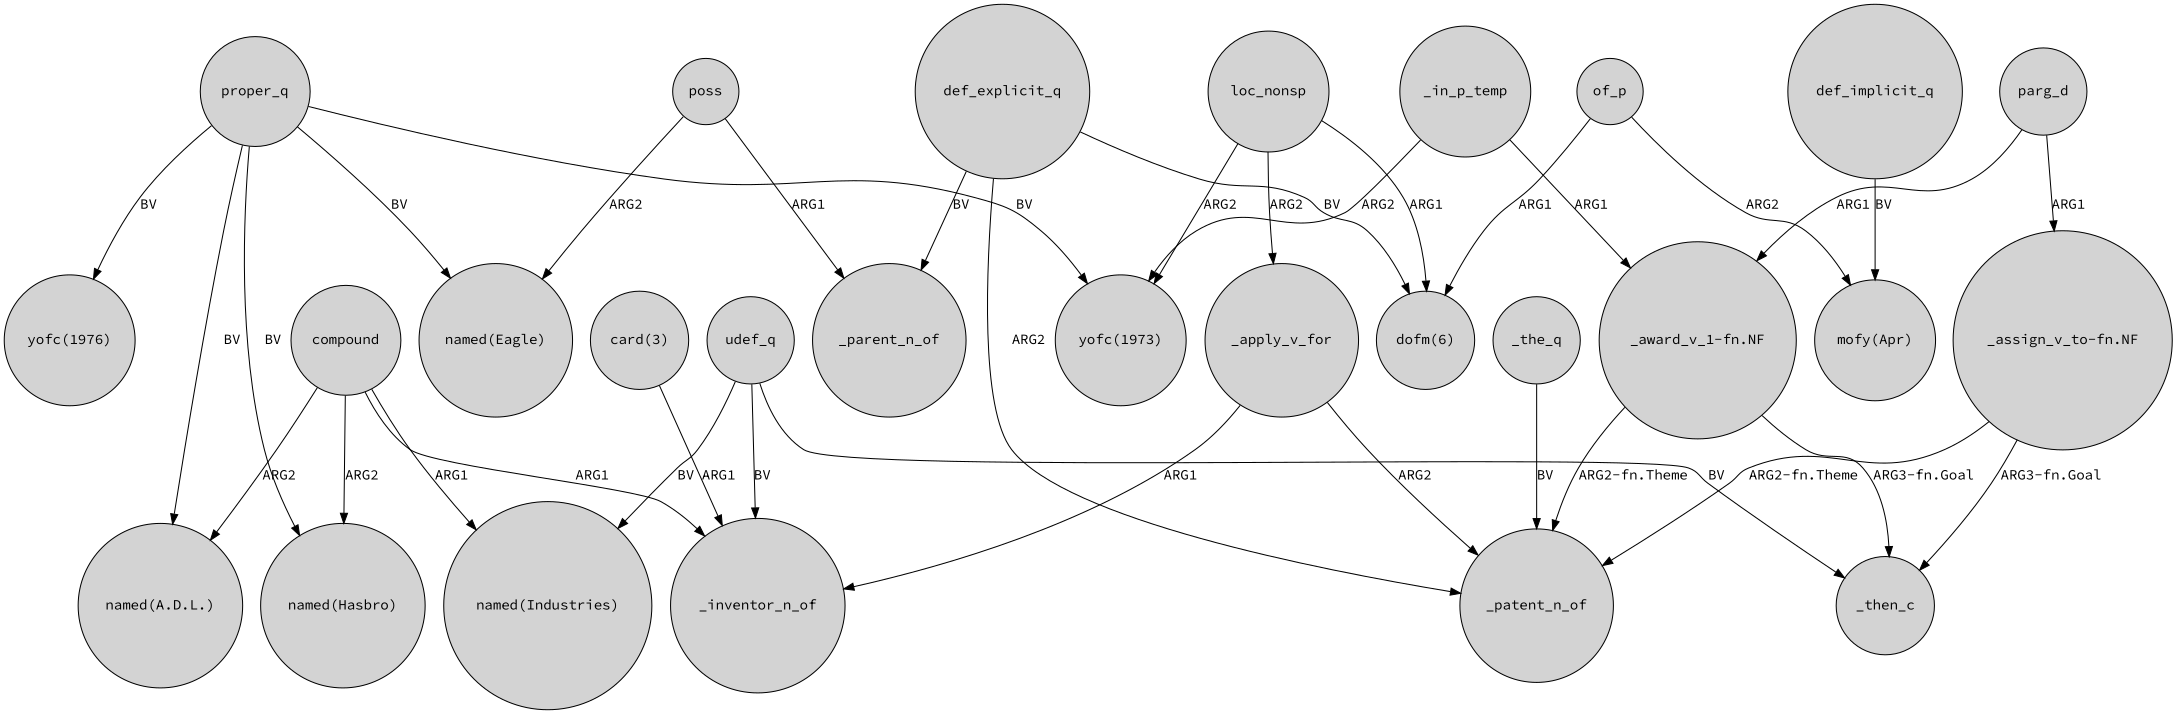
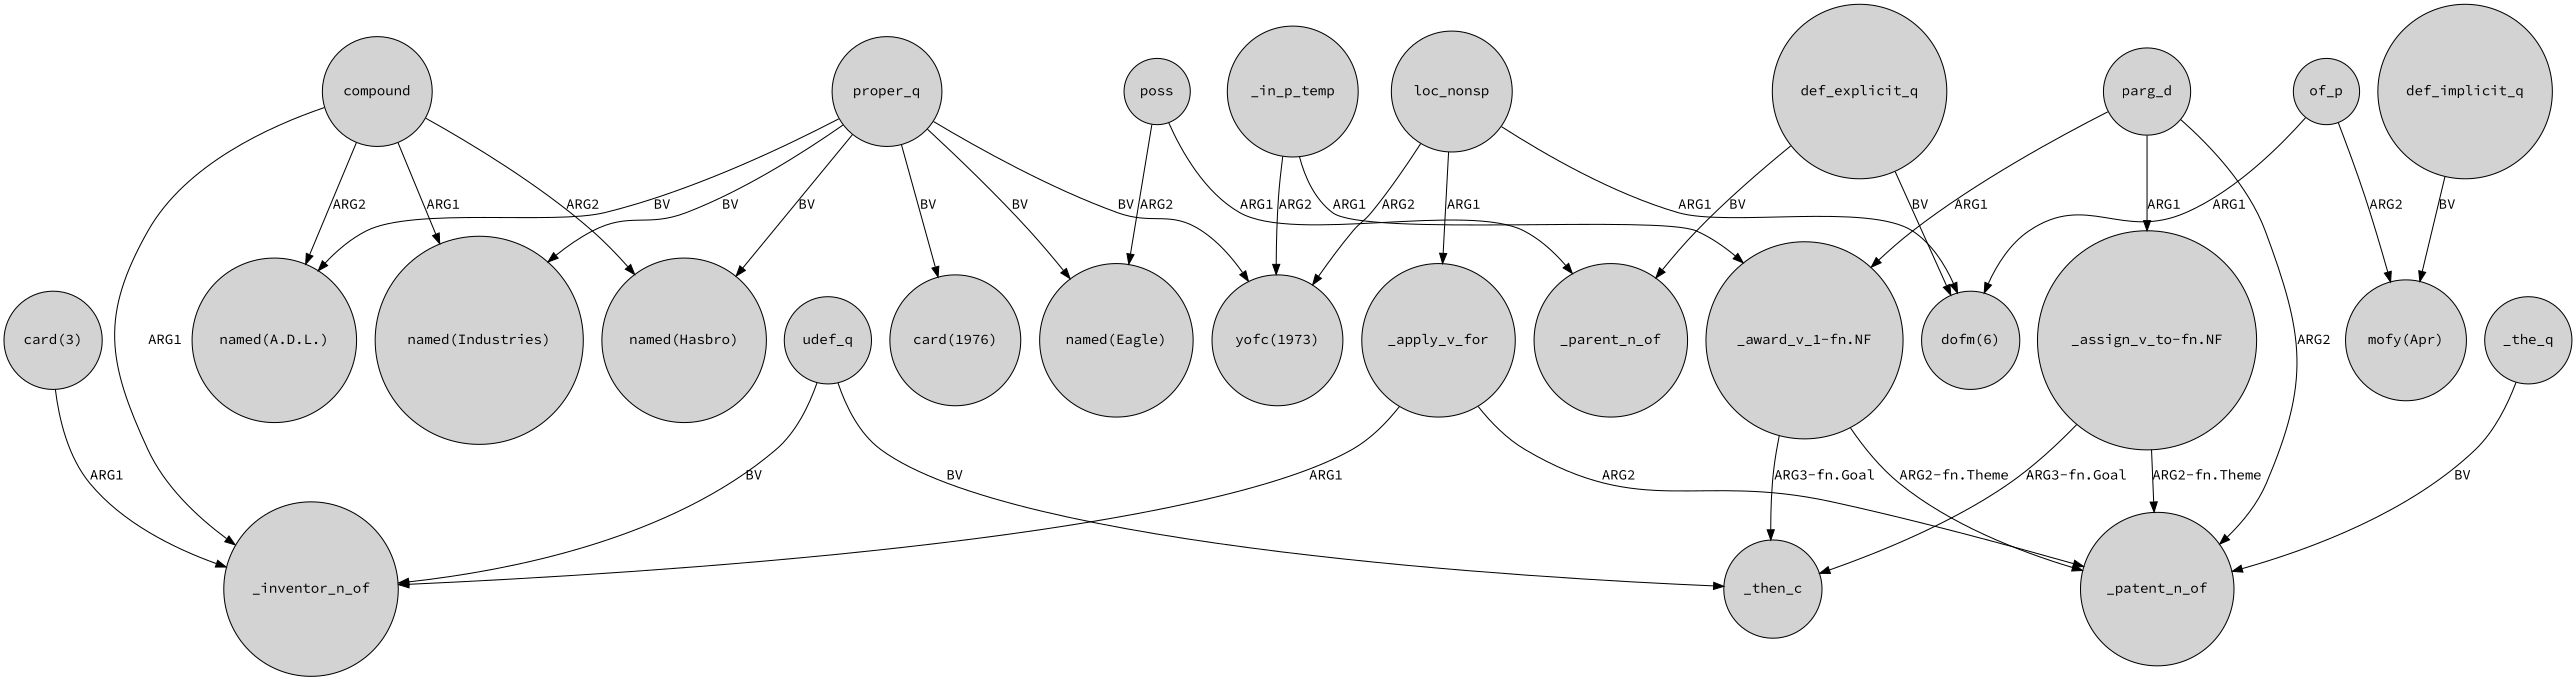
edge "loc_nonsp" -> "_apply_v_for": label "ARG2" -> "ARG1"
node "yofc(1976)": label "yofc(1976)" -> "card(1976)"
edge "udef_q" -> "named(Industries)": now "proper_q" -> "named(Industries)"
edge "def_explicit_q" -> "_patent_n_of": now "parg_d" -> "_patent_n_of"
